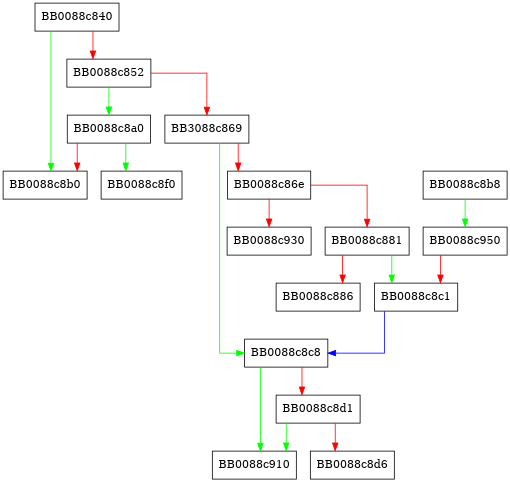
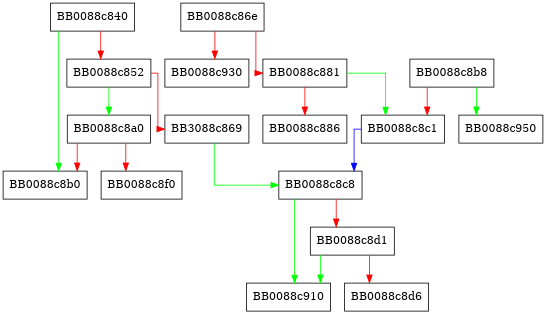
edge "BB0088c8a0" -> "BB0088c8f0": color green -> red
edge "BB3088c869" -> "BB0088c86e": removed
edge "BB0088c950" -> "BB0088c8c1": now "BB0088c8b8" -> "BB0088c8c1"
